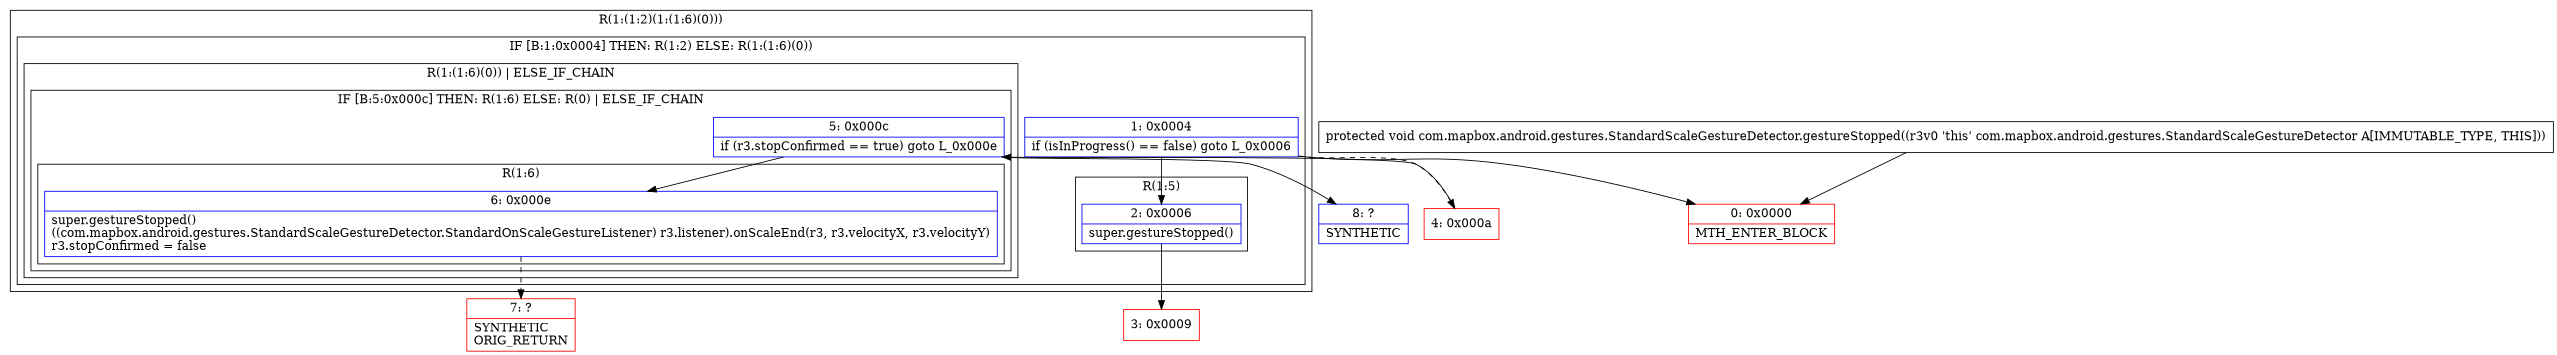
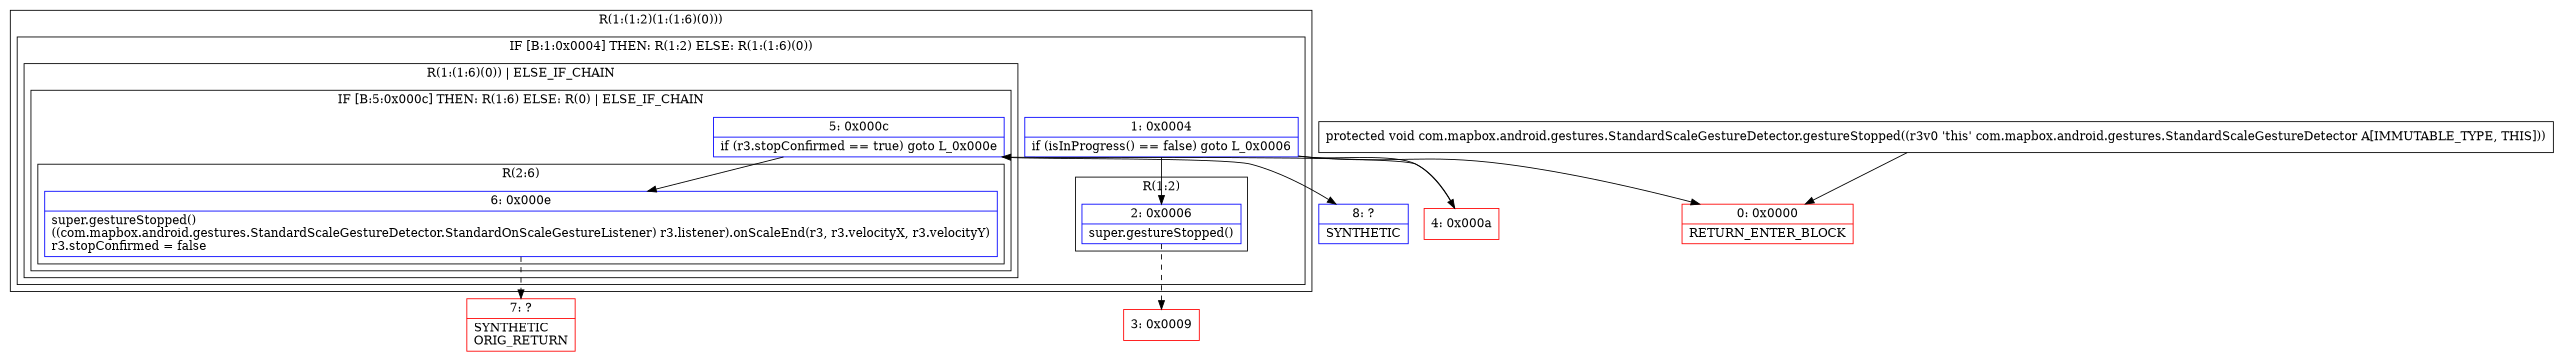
edge "1: 0x0004" -> "4: 0x000a": style dashed -> solid
cluster "R(1:6)": label "R(1:6)" -> "R(2:6)"
cluster "R(1:5)": label "R(1:5)" -> "R(1:2)"
node "0: 0x0000": text "MTH_ENTER_BLOCK" -> "RETURN_ENTER_BLOCK"
edge "2: 0x0006" -> "3: 0x0009": style solid -> dashed
